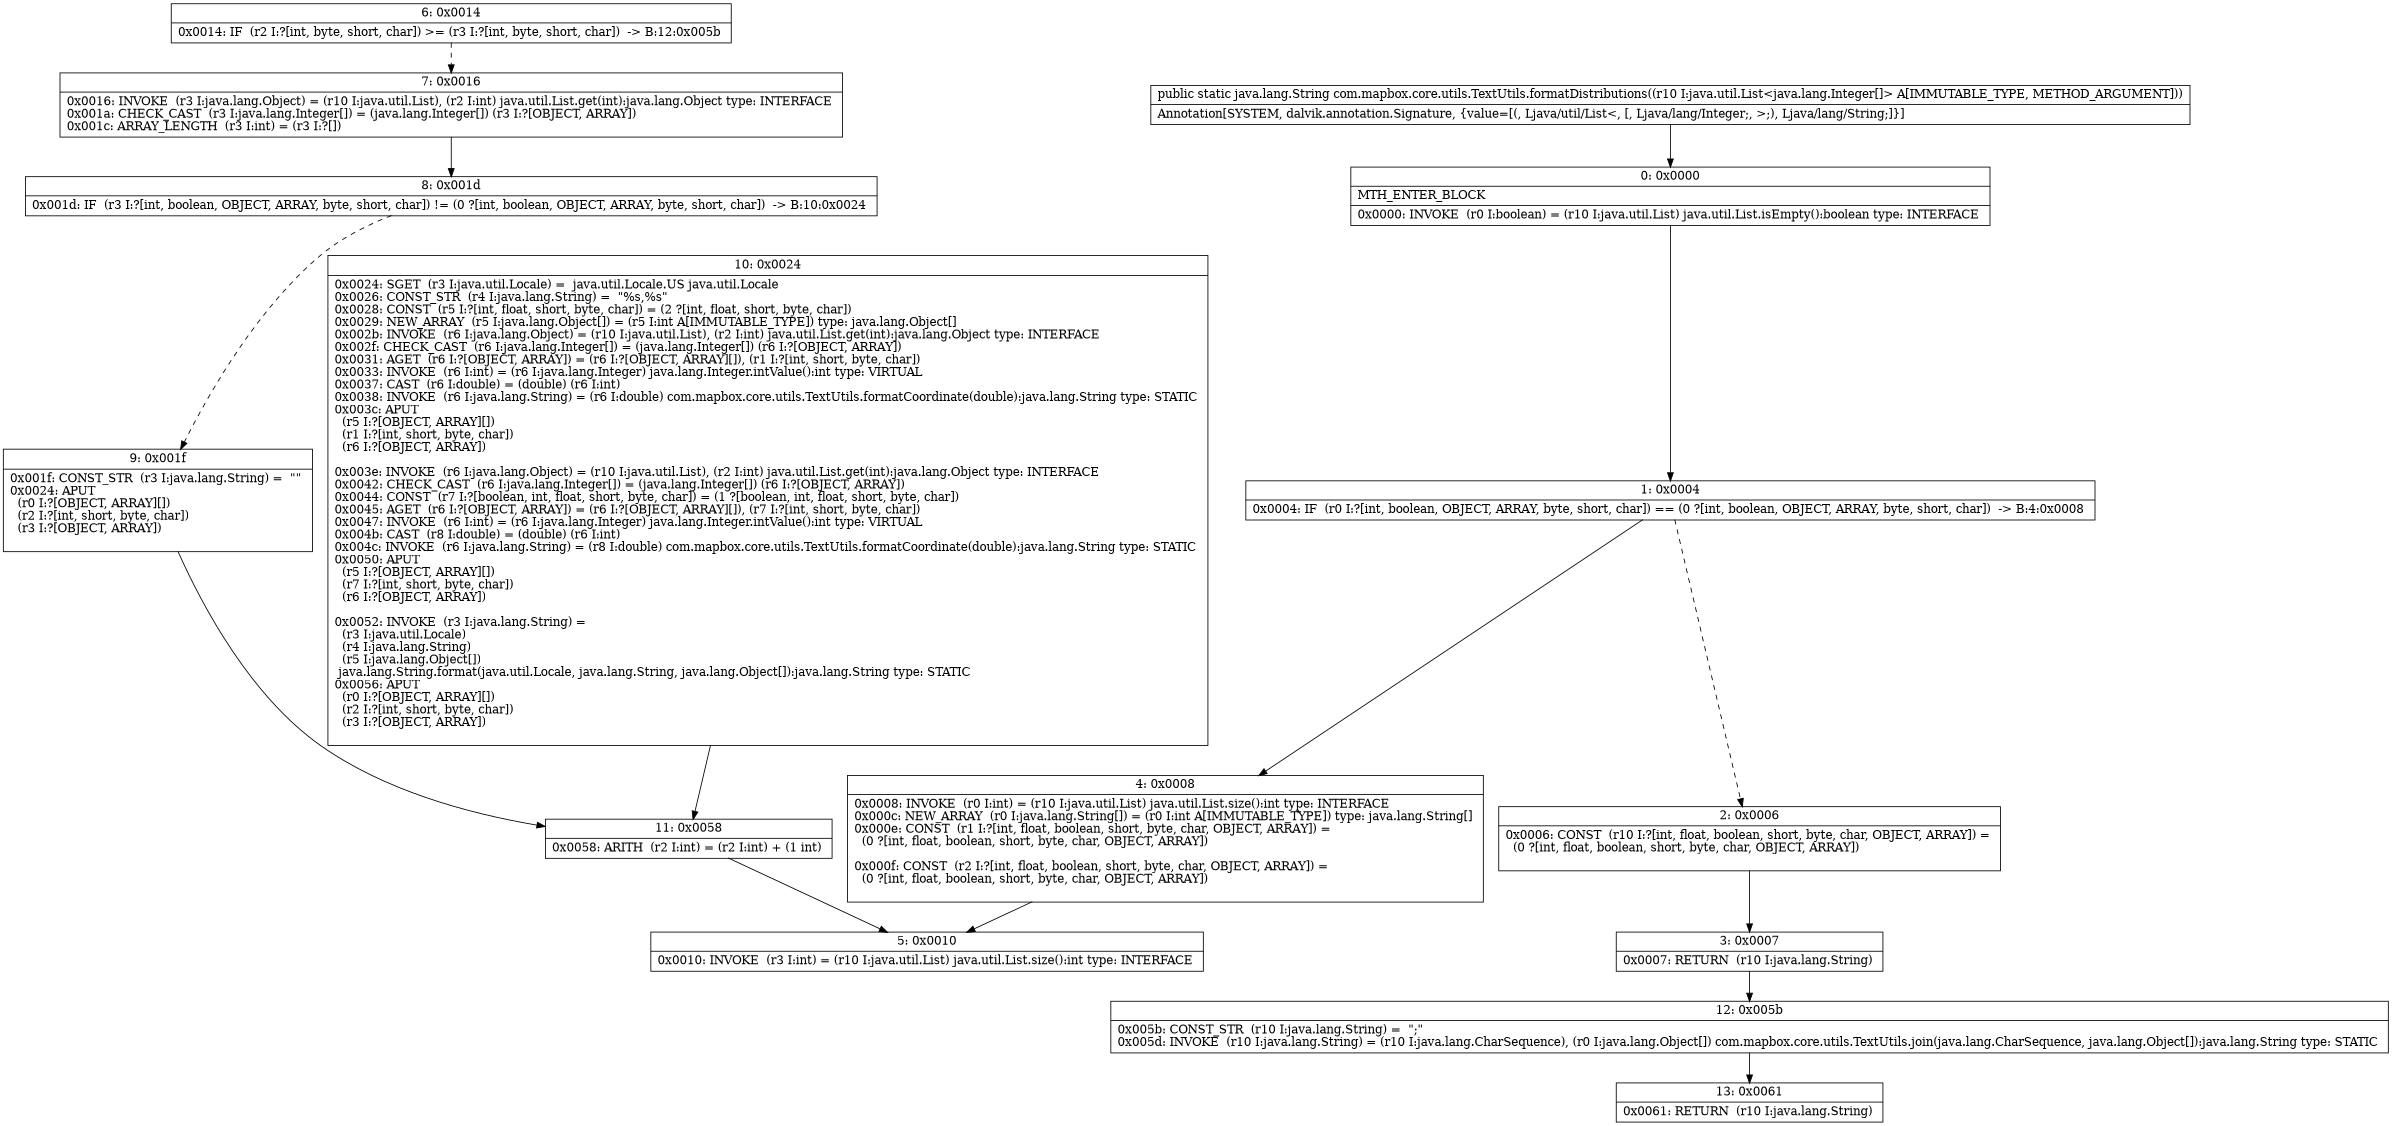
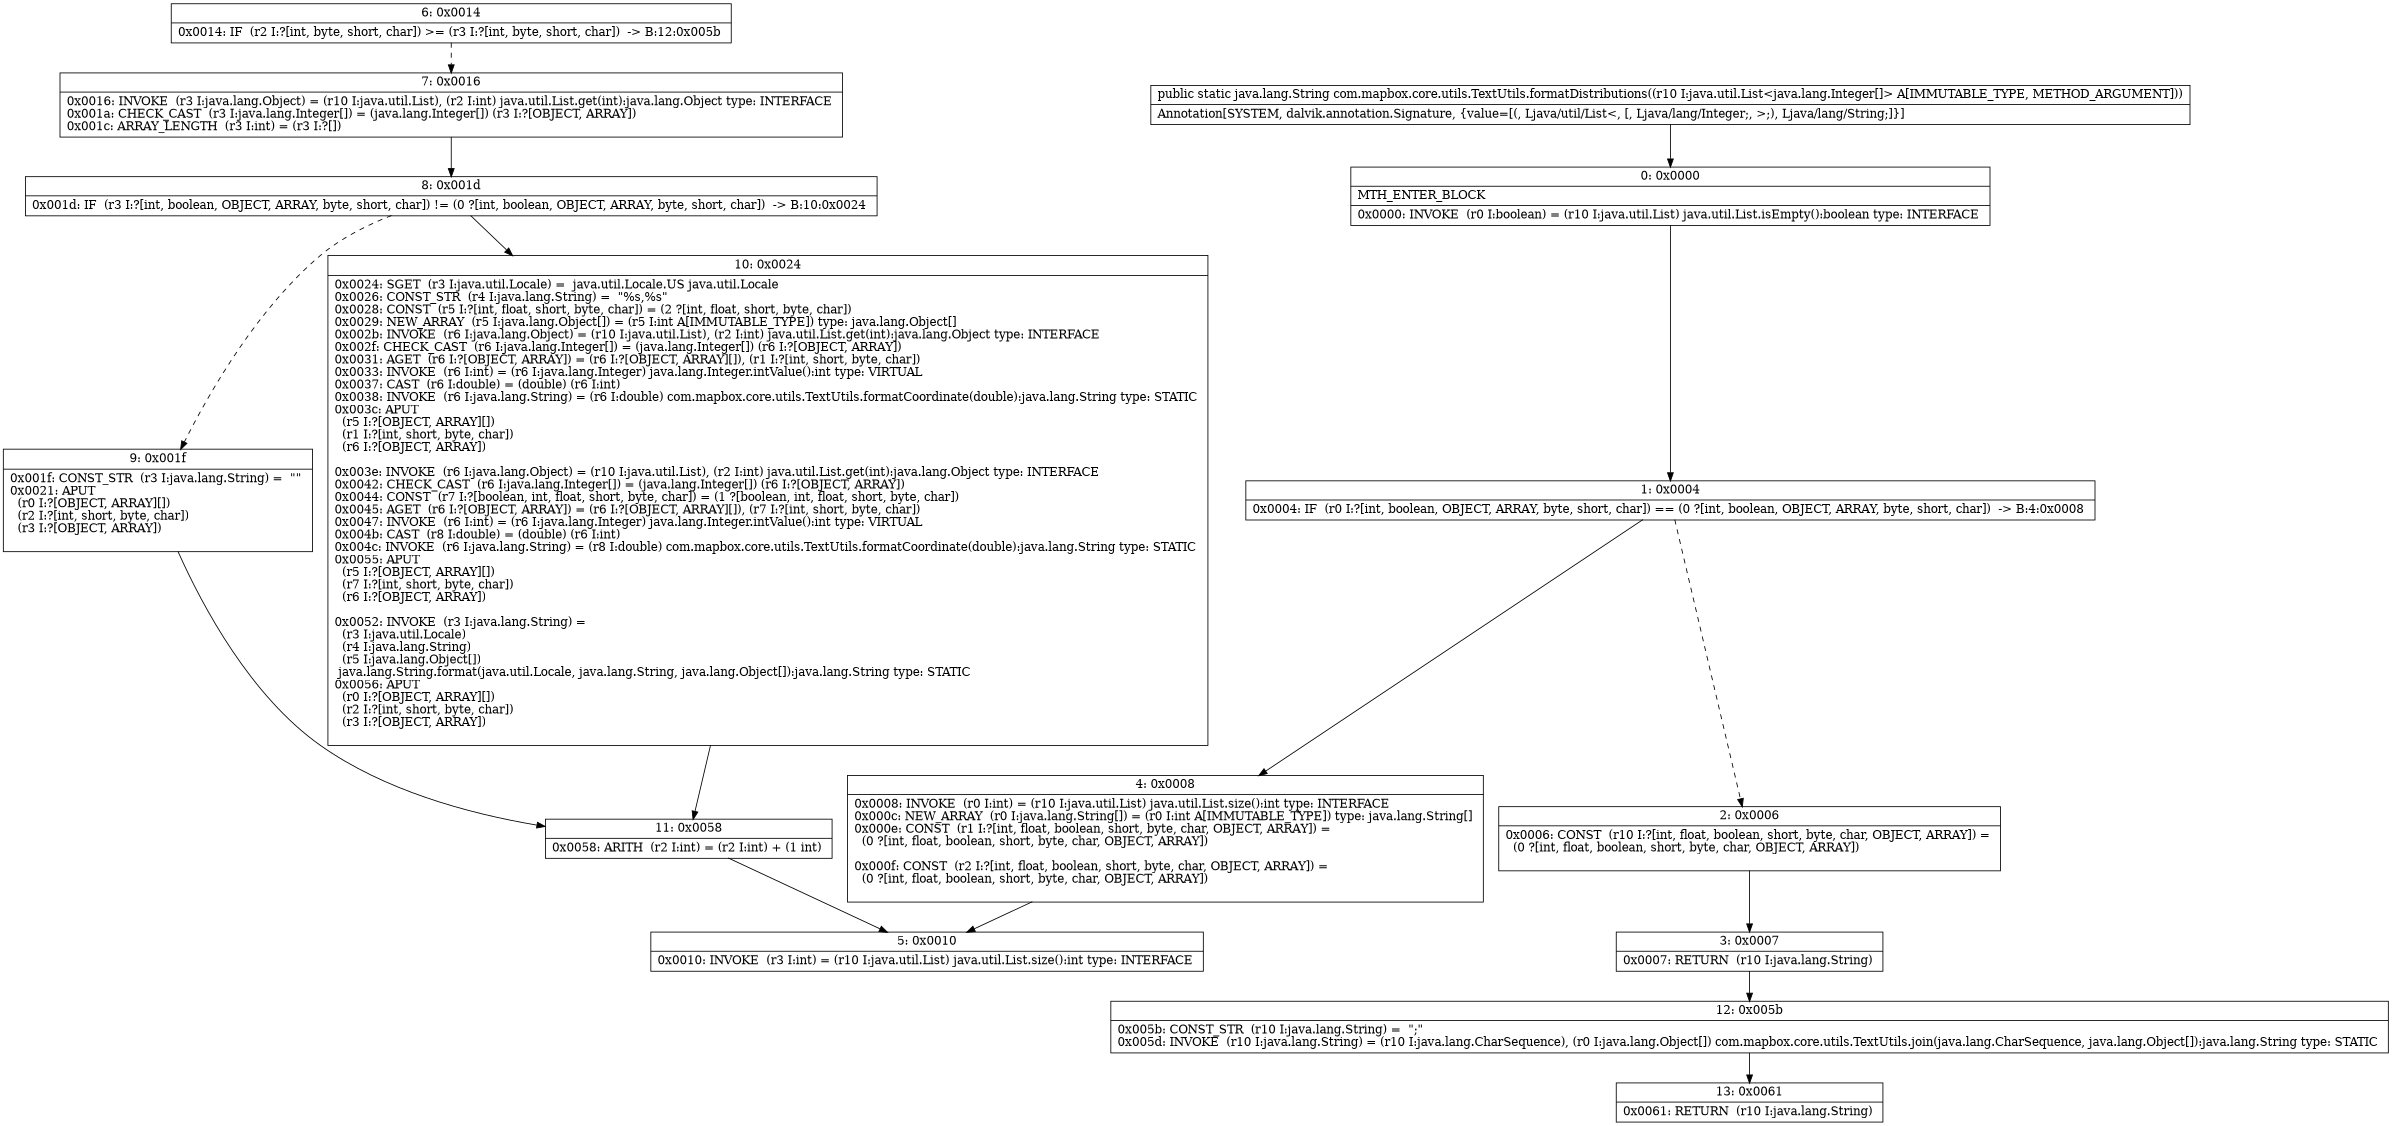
edge "8: 0x001d" -> "10: 0x0024": added
node "9: 0x001f": text "0x0024: APUT" -> "0x0021: APUT"
node "10: 0x0024": text "0x0050: APUT" -> "0x0055: APUT"
